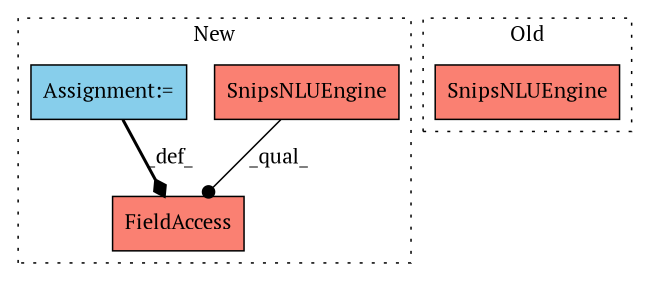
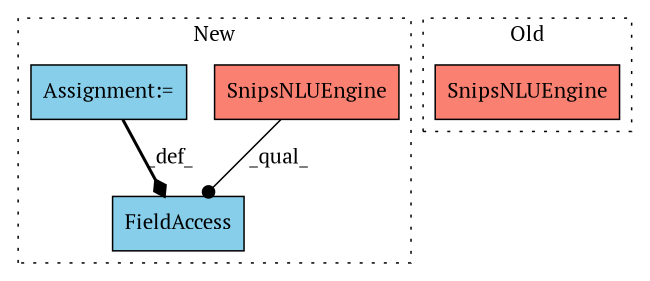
node "FieldAccess": fillcolor salmon -> skyblue
